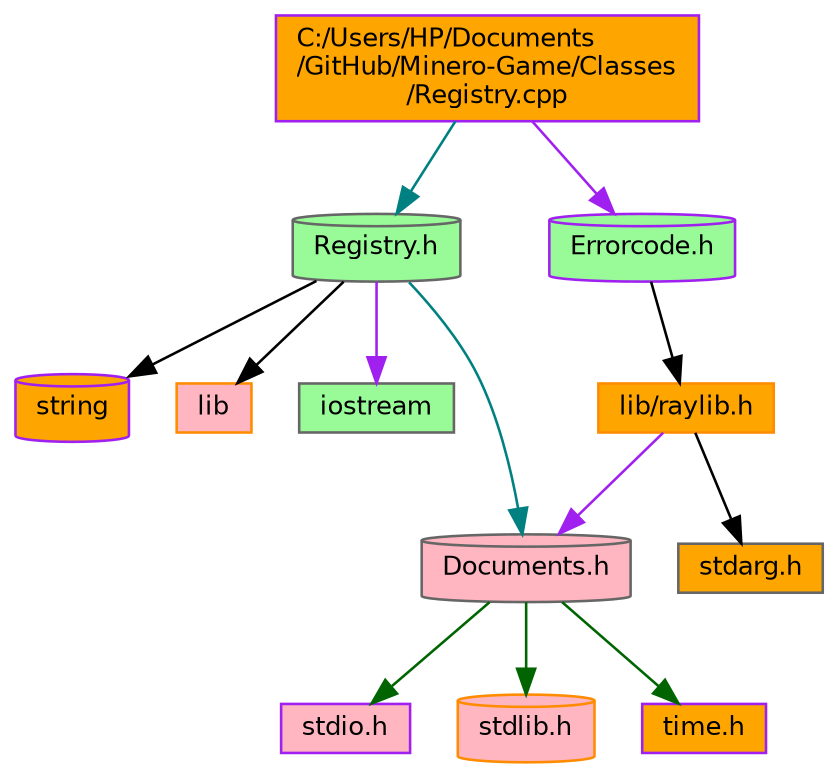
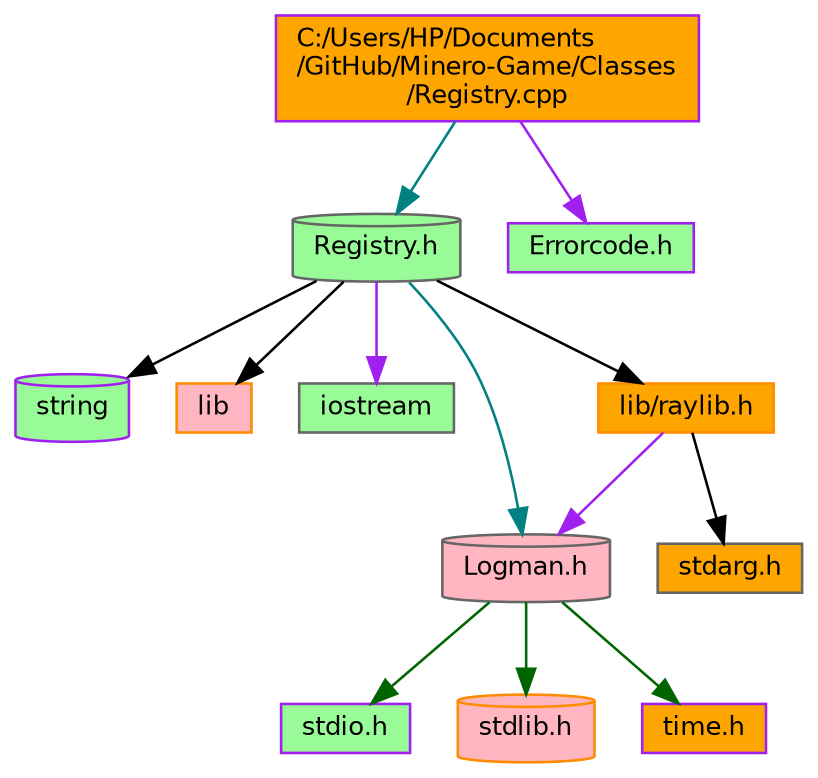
node "Errorcode.h": shape cylinder -> box
edge "Errorcode.h" -> "lib/raylib.h": now "Registry.h" -> "lib/raylib.h"
node "string": fillcolor orange -> palegreen
node "Documents.h": label "Documents.h" -> "Logman.h"
node "stdio.h": fillcolor lightpink -> palegreen
